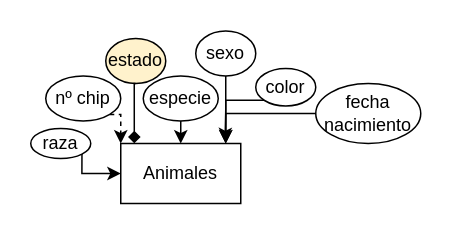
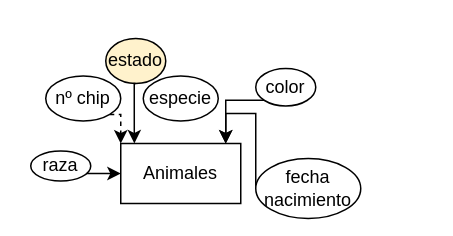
node "sexo": removed
edge "sexo" -> "Animales": removed
node "fecha nacimiento": moved (368, 113) -> (308, 188)
edge "especie" -> "Animales": removed
edge "estado" -> "Animales": arrowhead diamond -> classic
node "raza": moved (61, 143) -> (61, 166)
